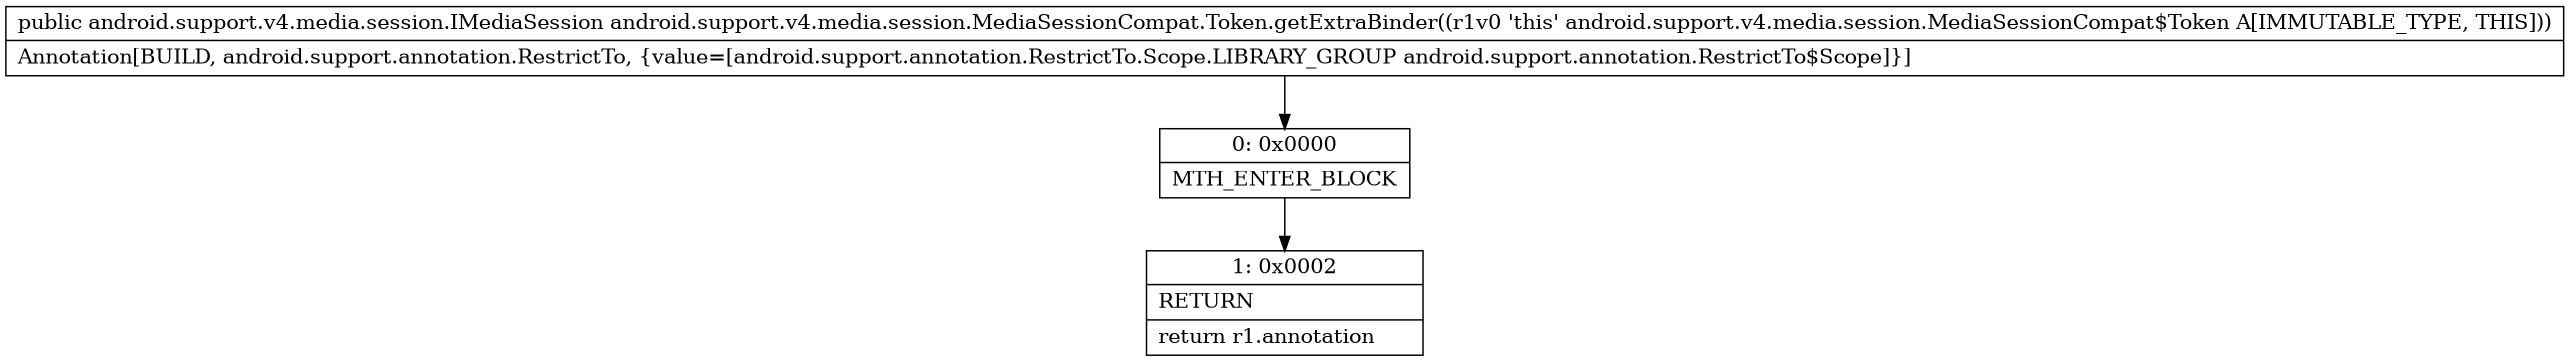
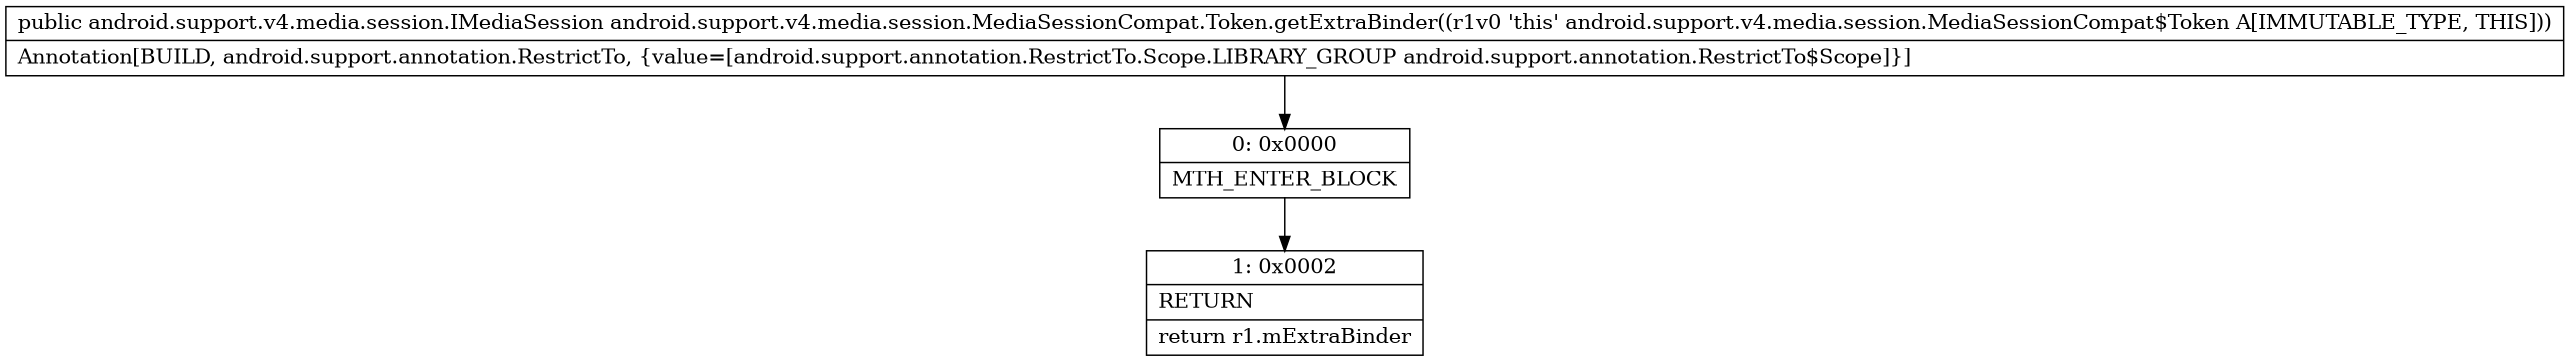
node "1: 0x0002": text "return r1.annotation" -> "return r1.mExtraBinder"
